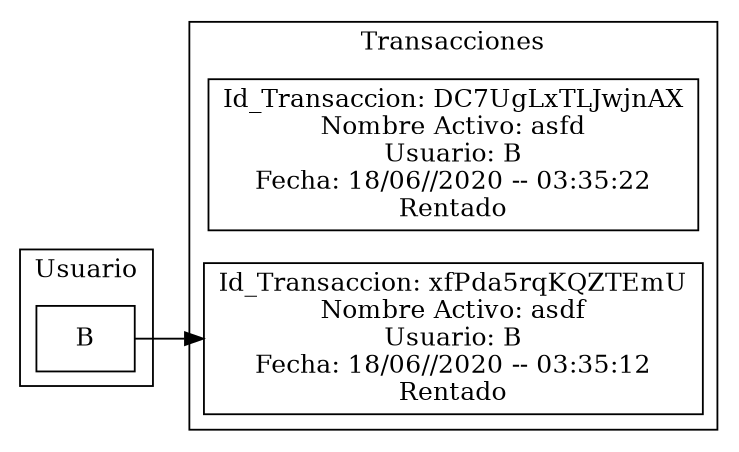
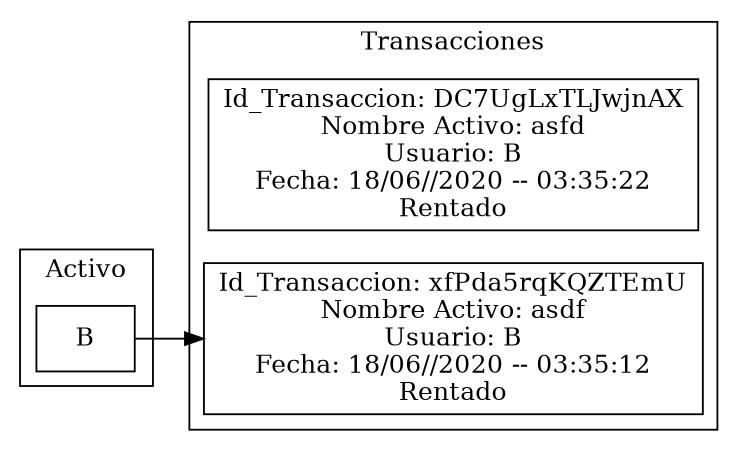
cluster "Usuario": label "Usuario" -> "Activo"
